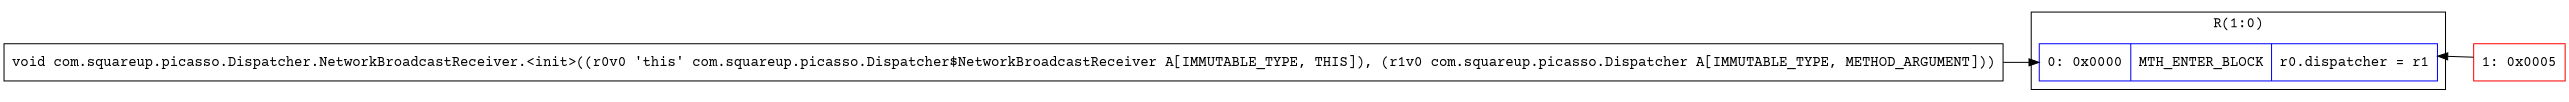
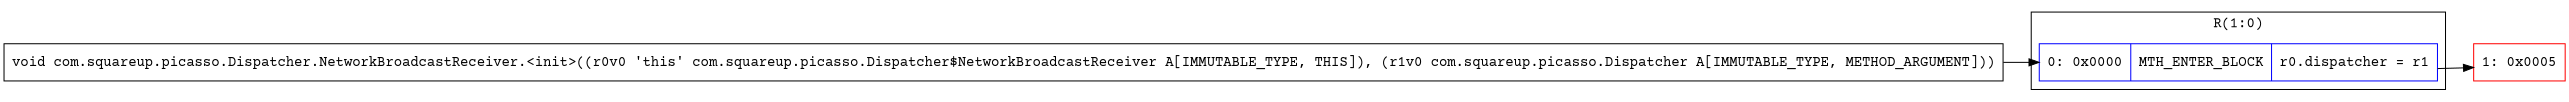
edge "1: 0x0005" -> "0: 0x0000": reversed
